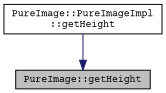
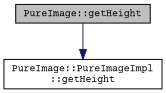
edge "PureImage::PureImageImpl ::getHeight" -> "PureImage::getHeight": reversed
